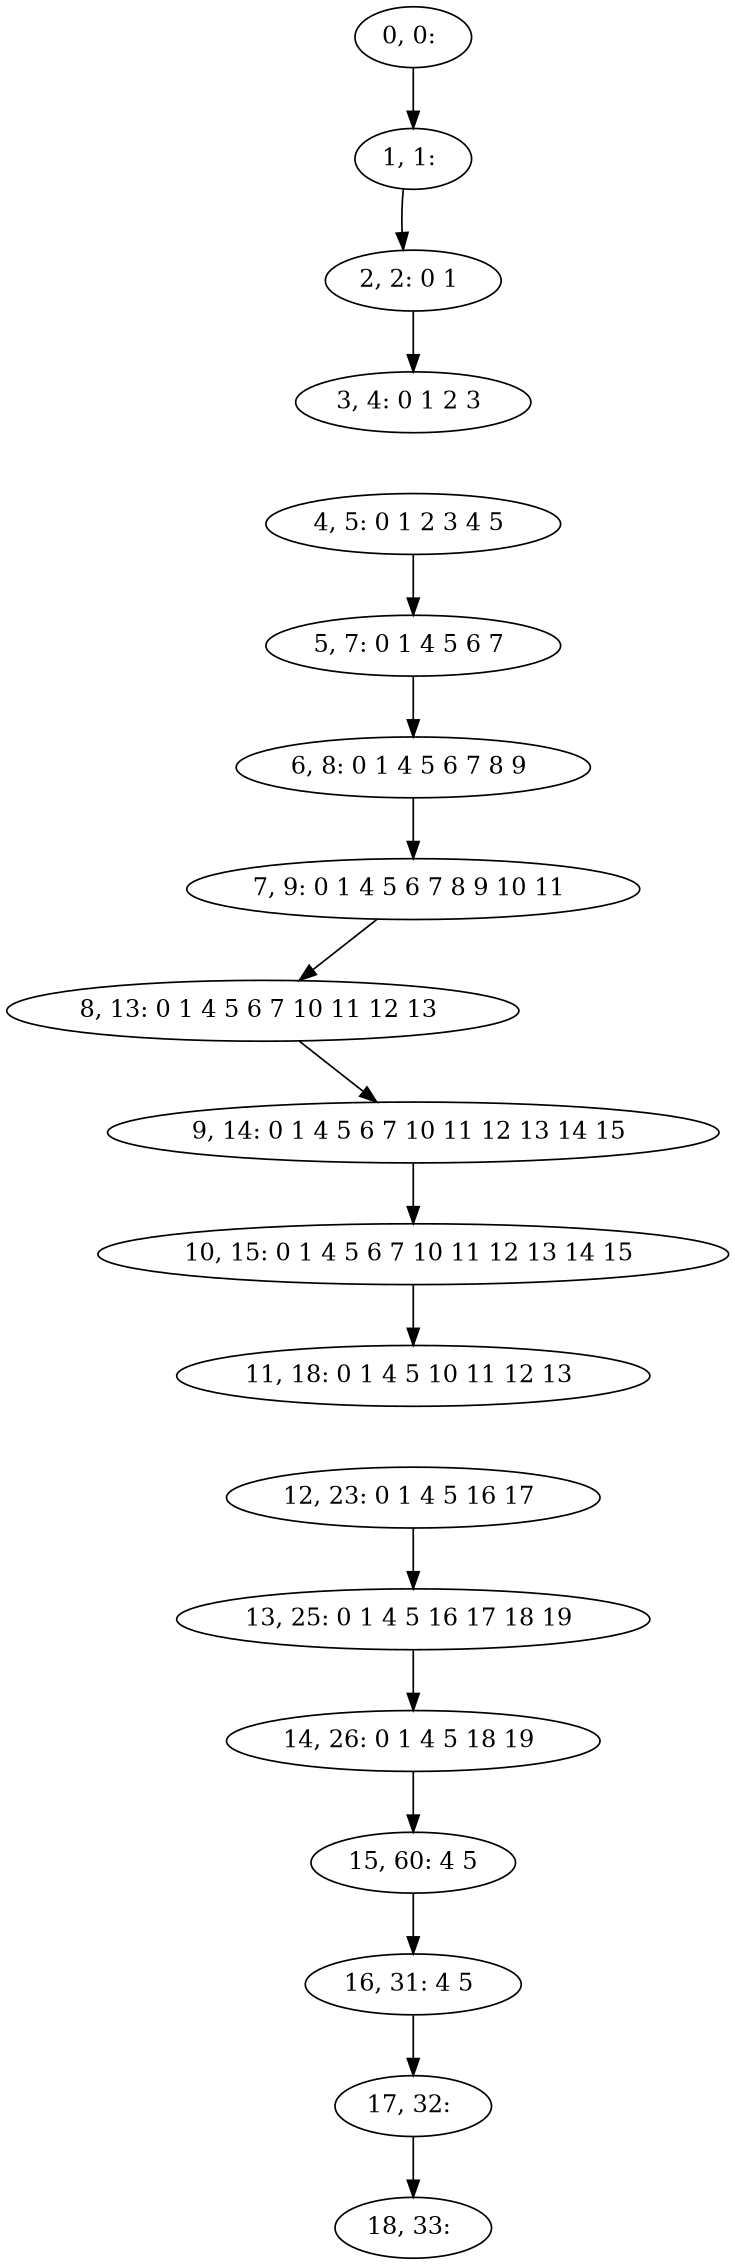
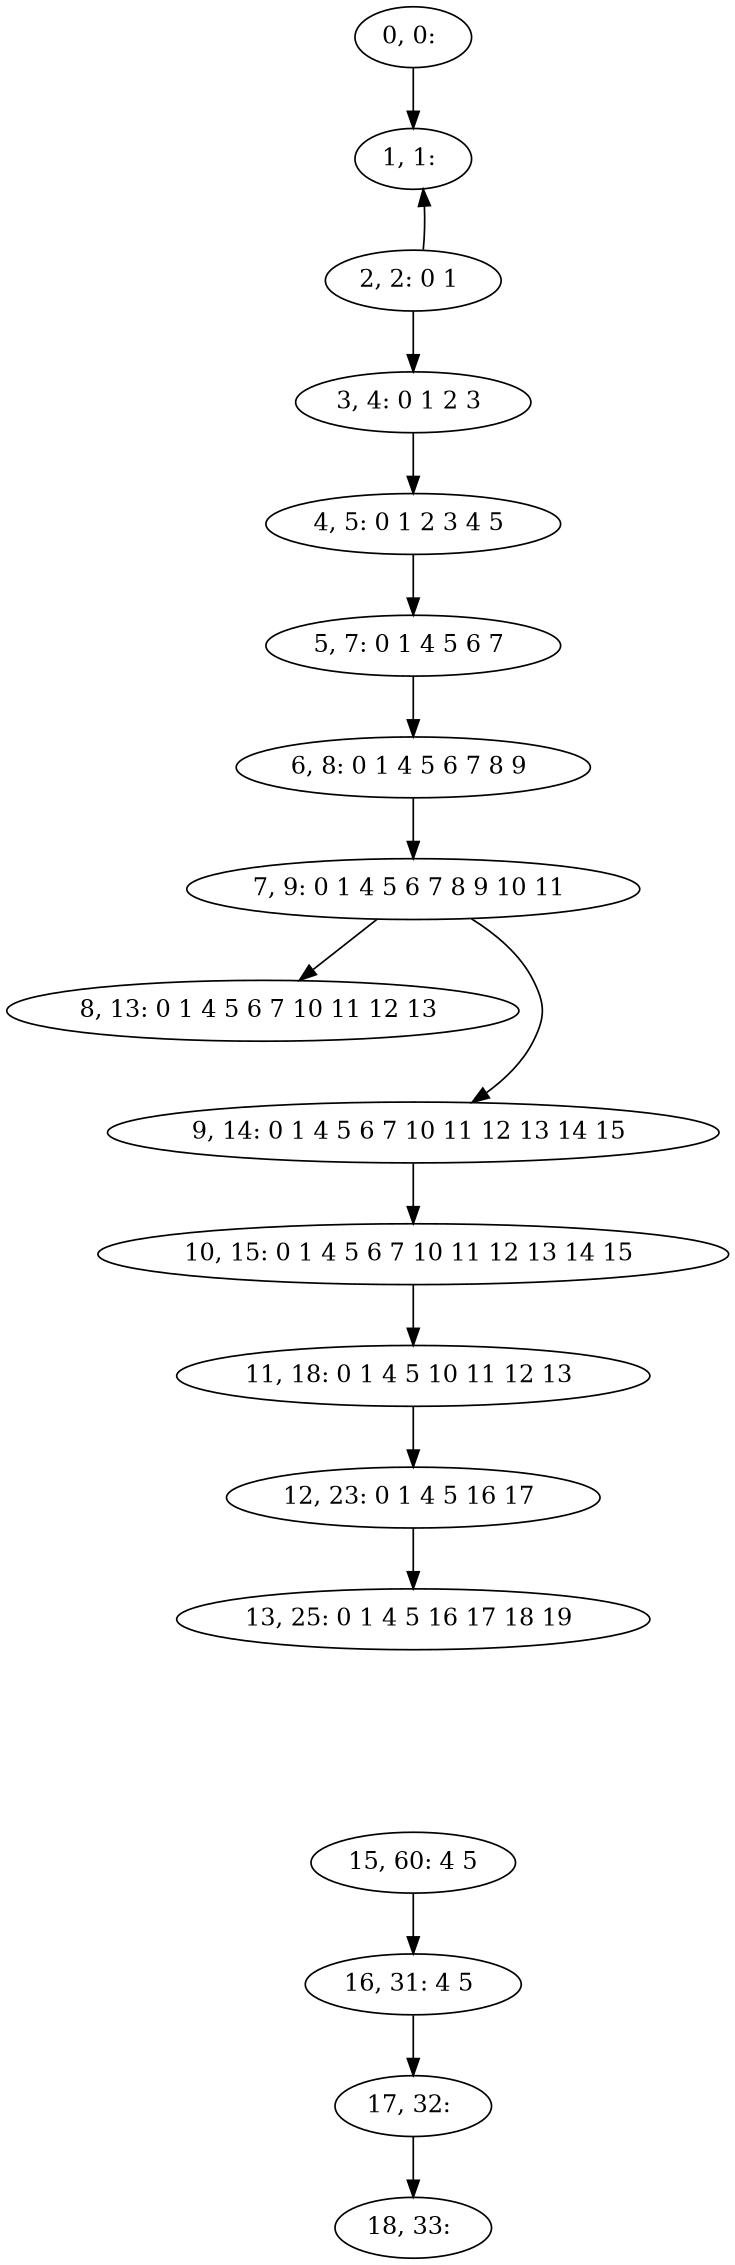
edge "1, 1:" -> "2, 2: 0 1": reversed
edge "3, 4: 0 1 2 3" -> "4, 5: 0 1 2 3 4 5": added
edge "8, 13: 0 1 4 5 6 7 10 11 12 13" -> "9, 14: 0 1 4 5 6 7 10 11 12 13 14 15": now "7, 9: 0 1 4 5 6 7 8 9 10 11" -> "9, 14: 0 1 4 5 6 7 10 11 12 13 14 15"
edge "11, 18: 0 1 4 5 10 11 12 13" -> "12, 23: 0 1 4 5 16 17": added
node "14, 26: 0 1 4 5 18 19": removed
